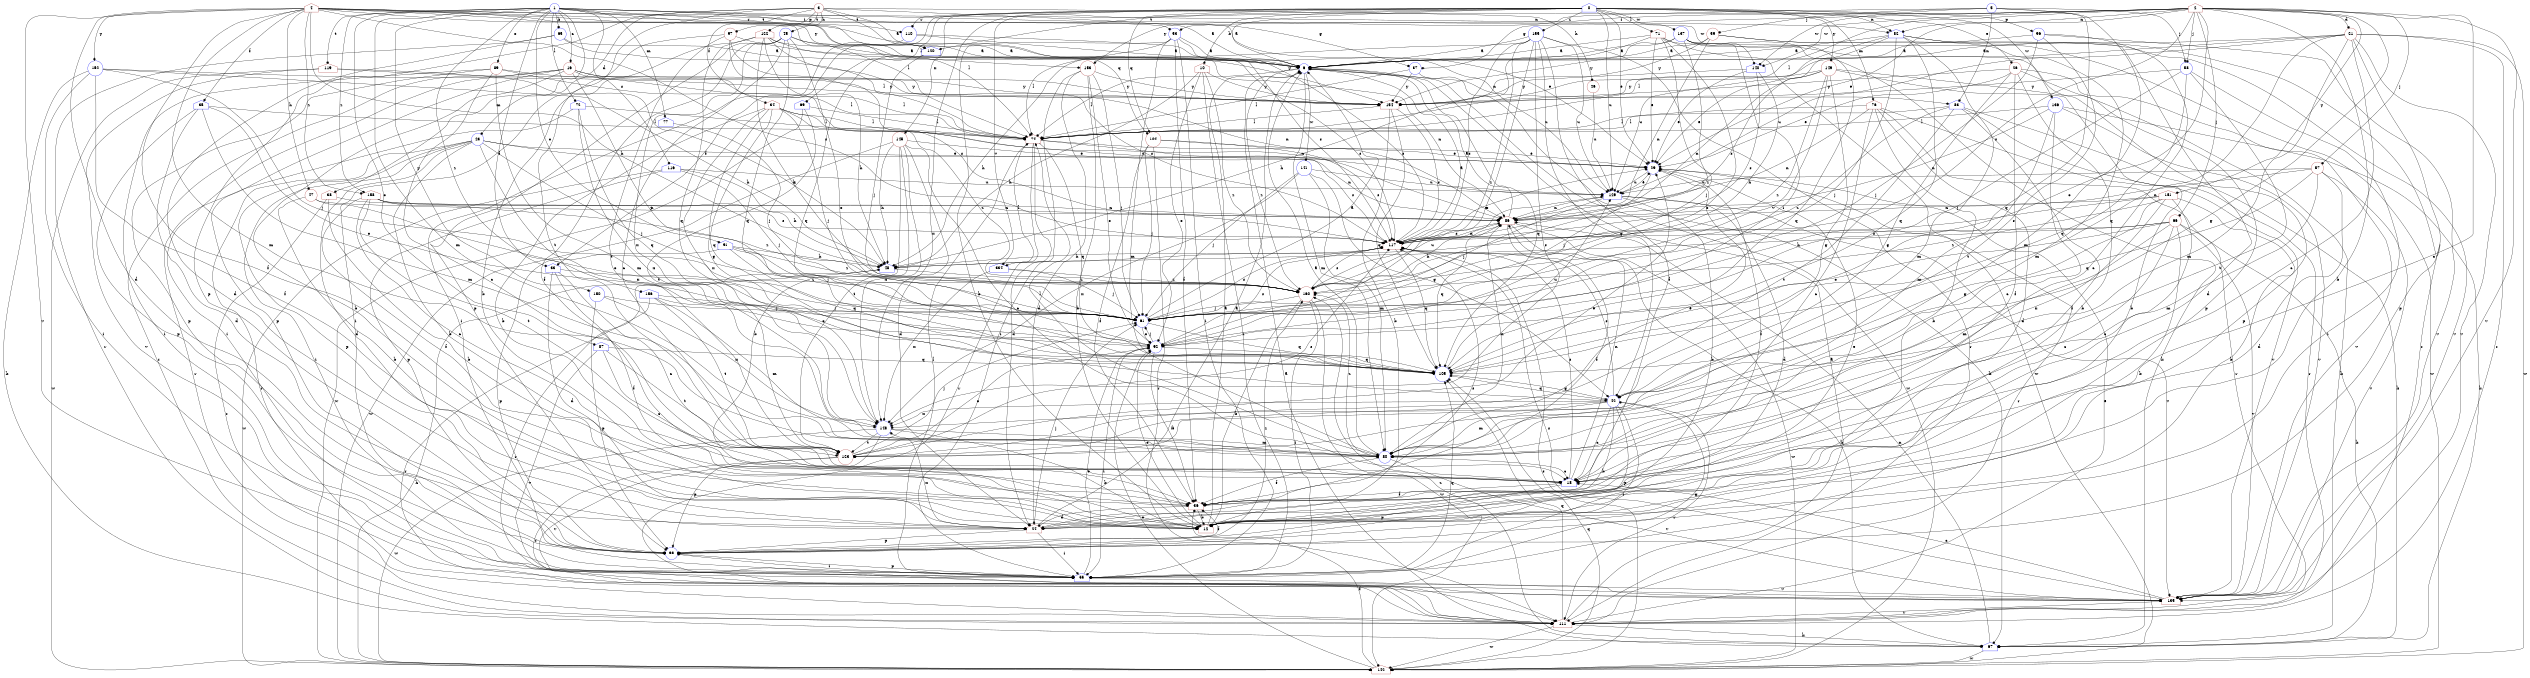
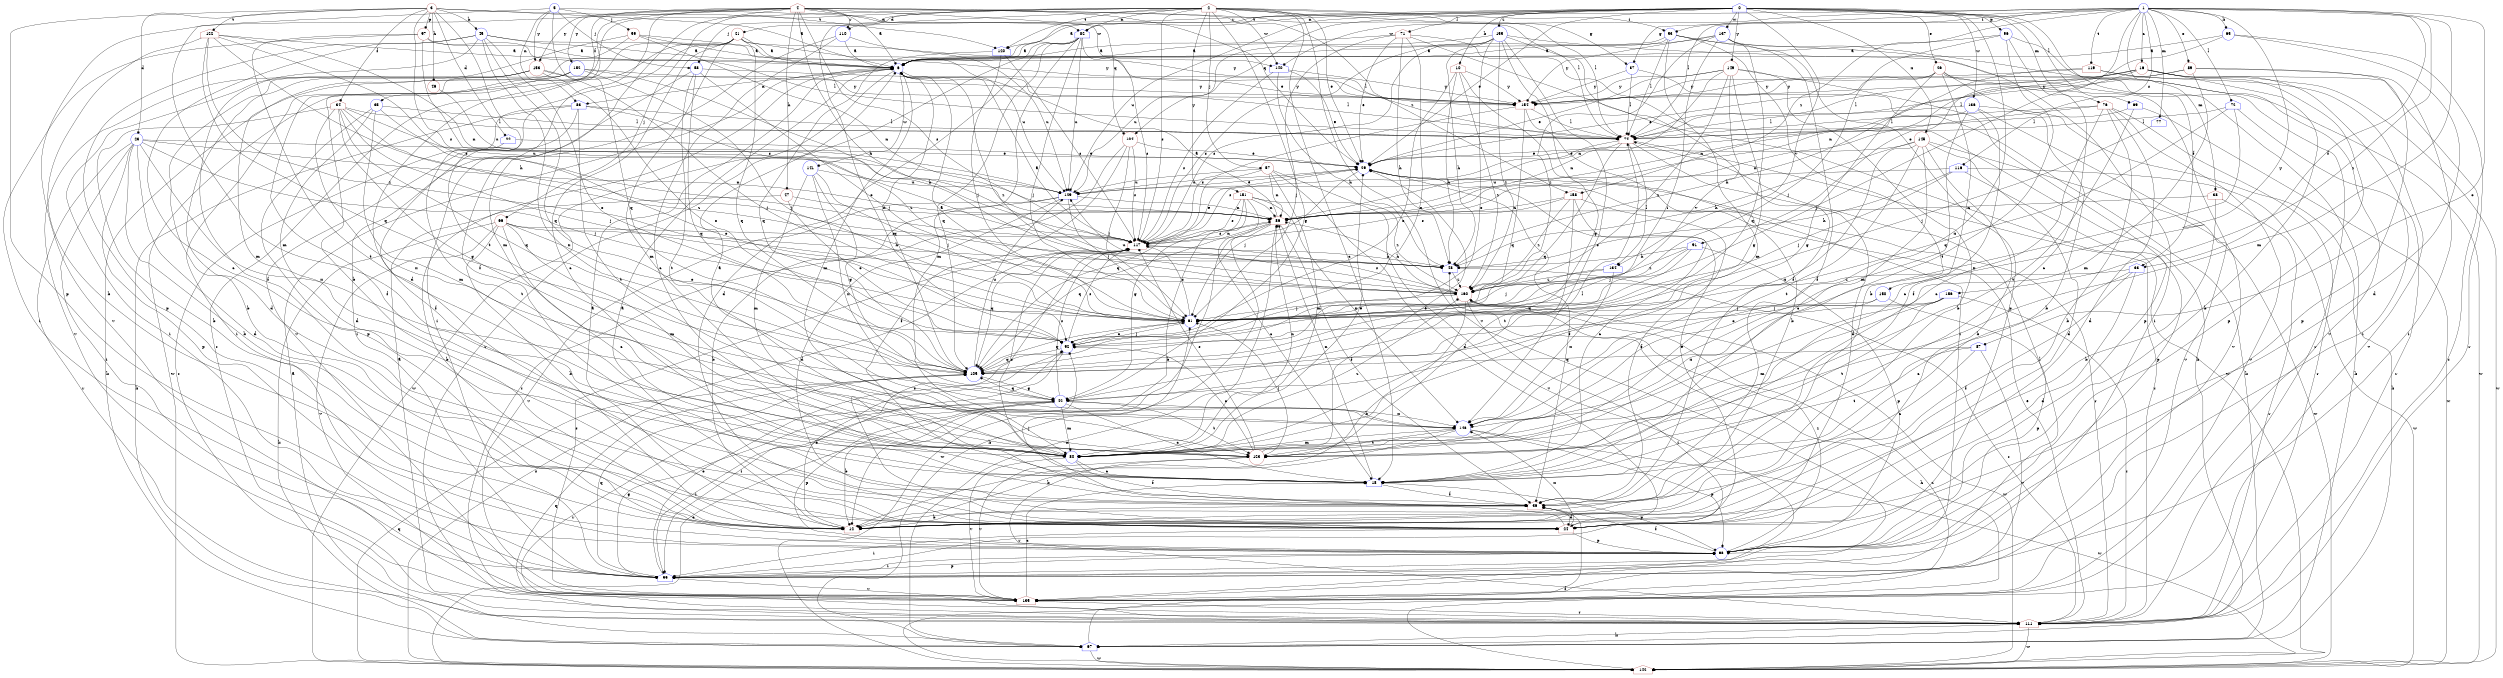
node "35": shape house -> circle
node "22": added
node "334": label "334" -> "134"
edge "89" -> "18": now "110" -> "18"
edge "92" -> "36": removed, label "f"
edge "21" -> "98": removed, label "p"
